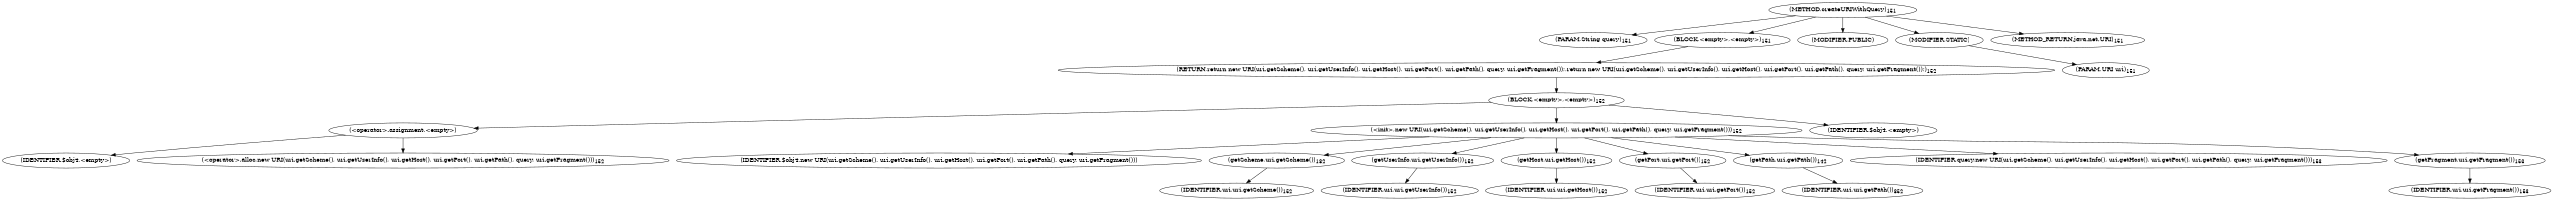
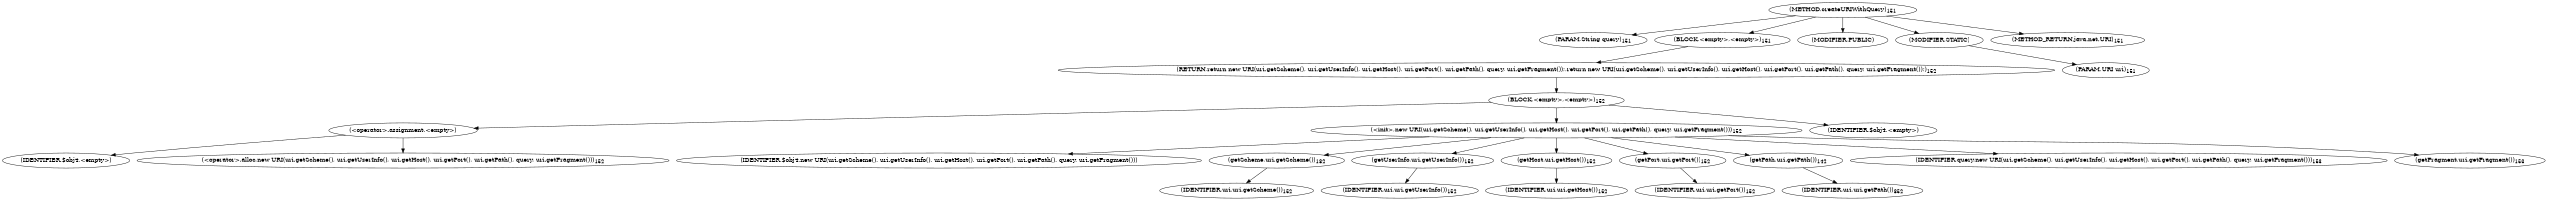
node "(IDENTIFIER,uri,uri.getFragment())": removed
